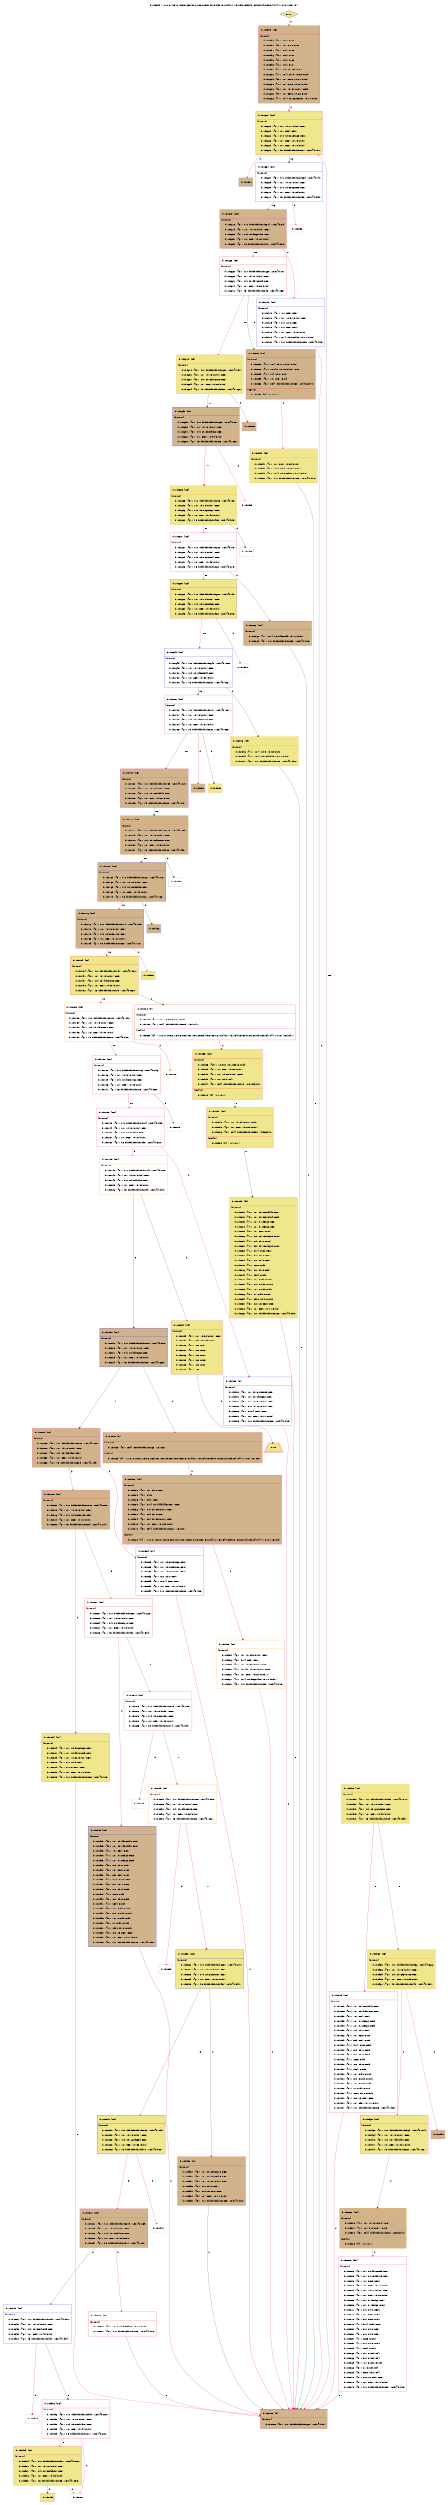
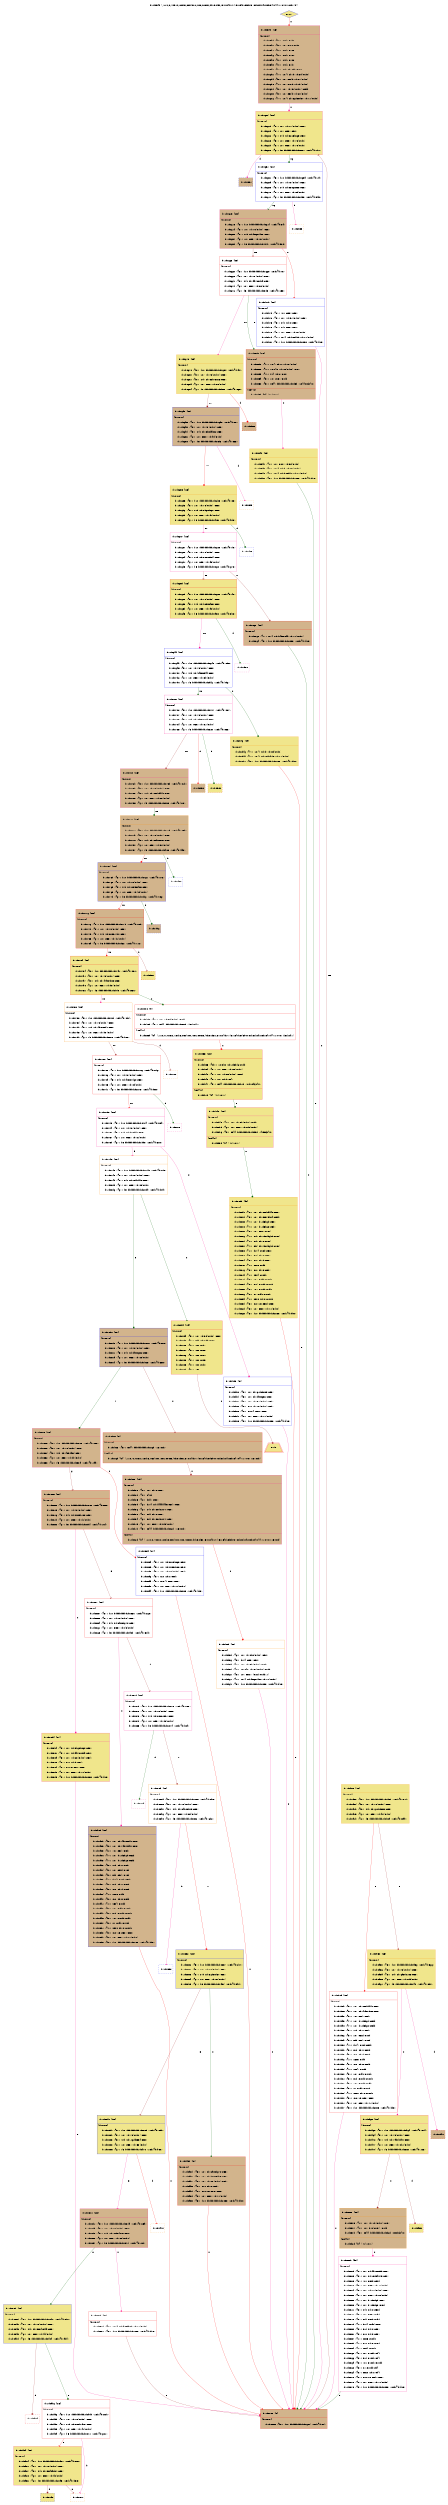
node "0x401983": added
edge "0x40198d [27]" -> "0x4021aa [5]": color darkgreen -> red
node "0x4018ed [25]": fillcolor white -> khaki
